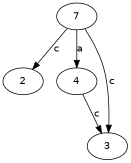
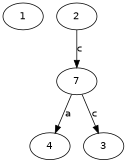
node "1": added
edge "7" -> "2": reversed
edge "4" -> "3": removed, label "c"
